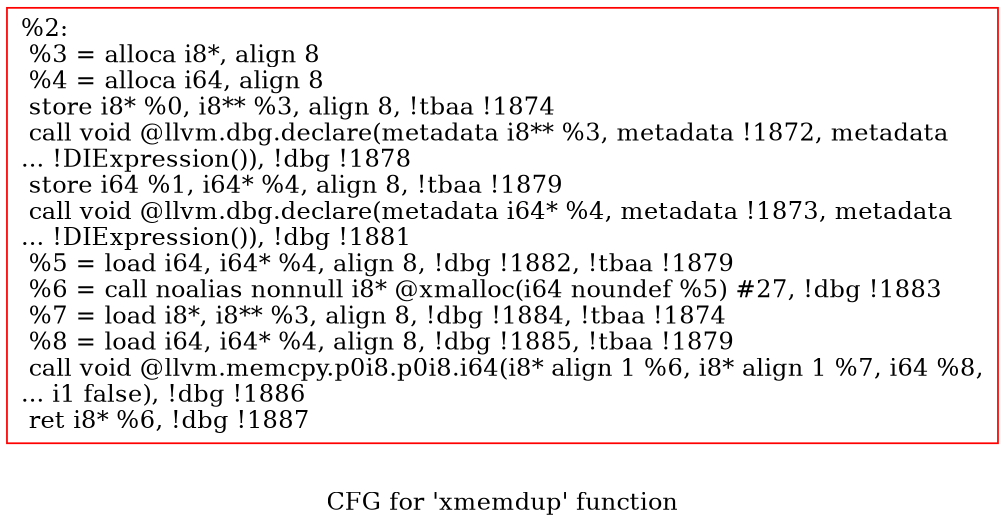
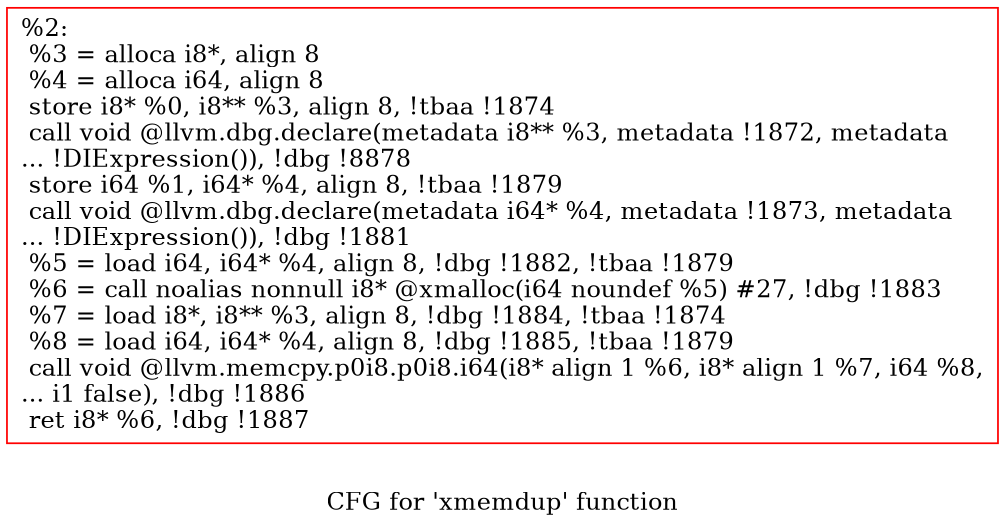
node "%2:": text "... !DIExpression()), !dbg !1878" -> "... !DIExpression()), !dbg !8878"
